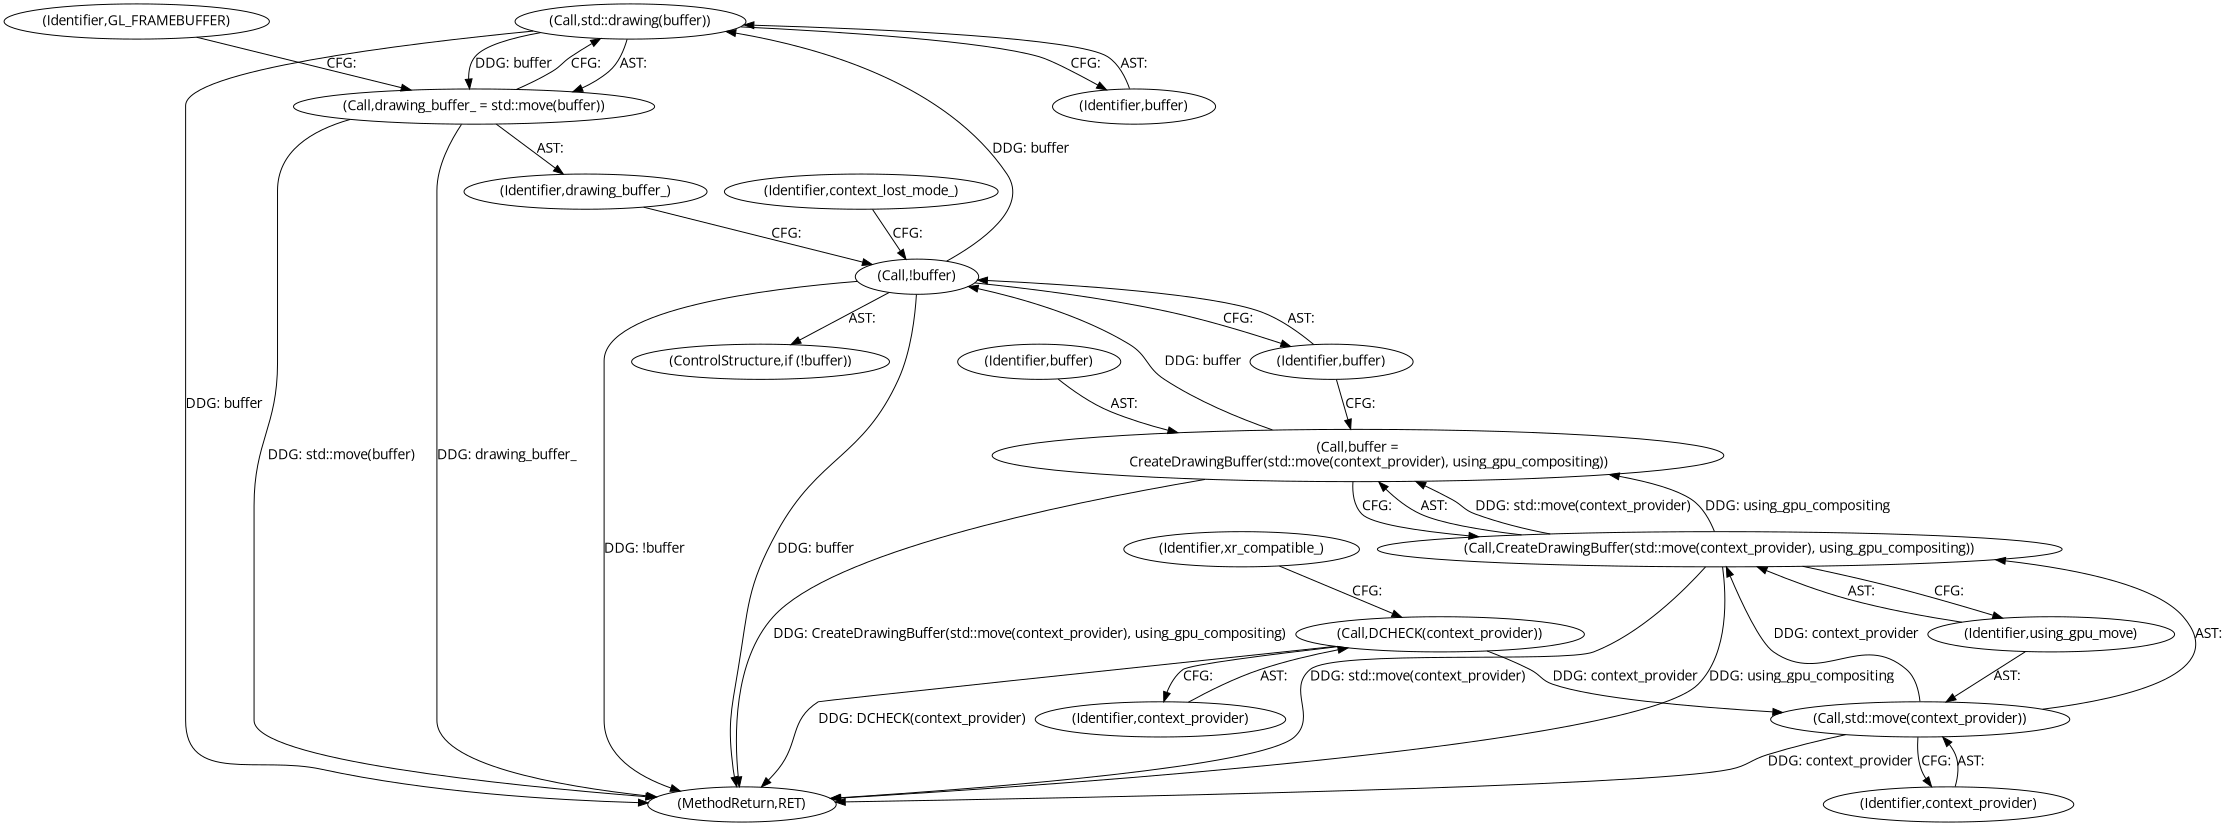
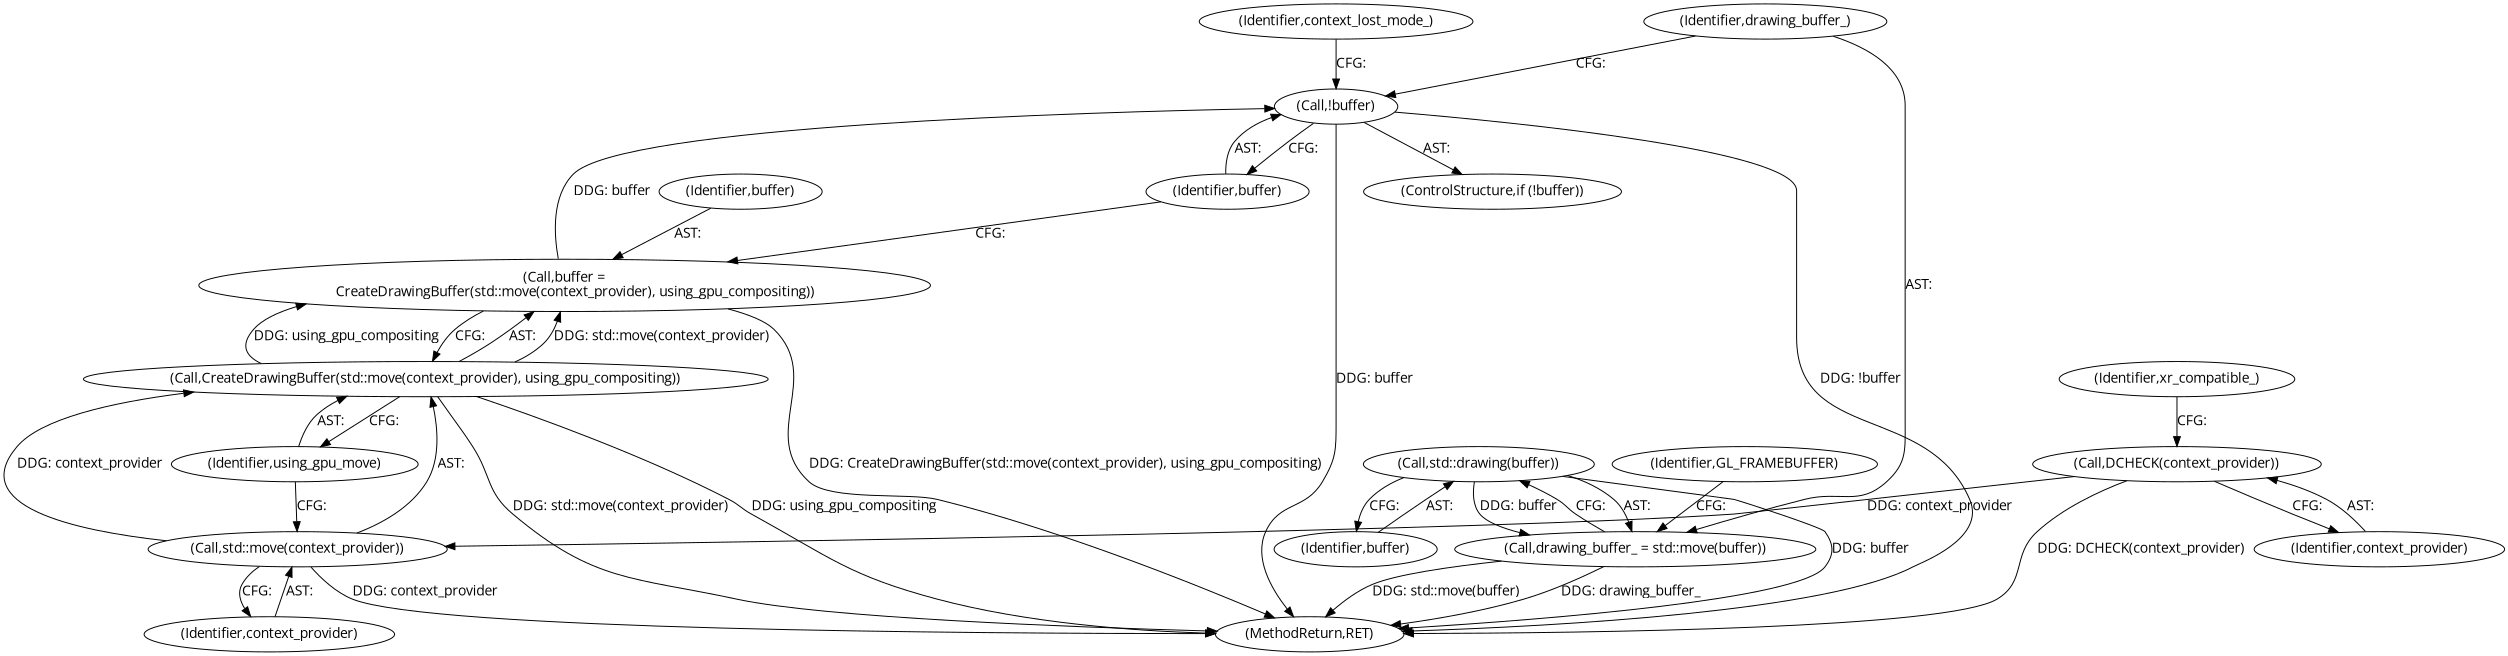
edge "(Call,!buffer)" -> "(Call,std::drawing(buffer))": removed, label "DDG: buffer"
edge "(Call,drawing_buffer_ = std::move(buffer))" -> "(Identifier,drawing_buffer_)": reversed
edge "(Identifier,using_gpu_move)" -> "(Call,std::move(context_provider))": label "AST: " -> "CFG: "
